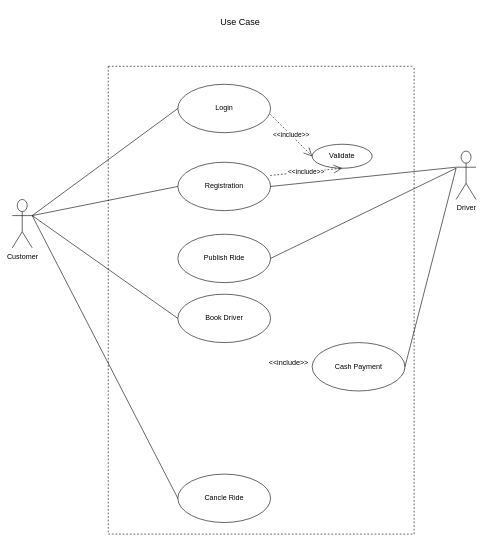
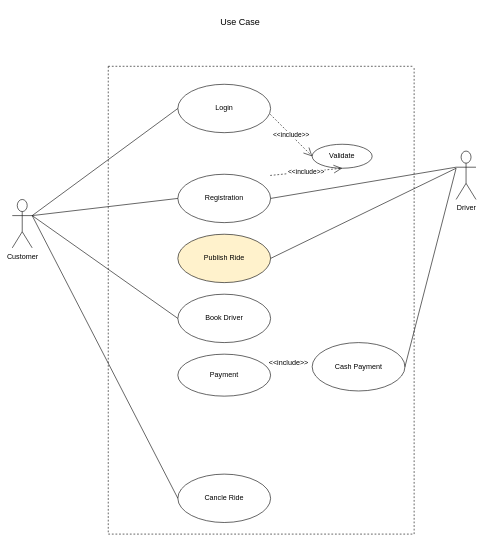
node "Registration": moved (224, 187) -> (224, 199)
node "Publish Ride": fillcolor #ffffff -> #fff2cc
node "Payment": added
